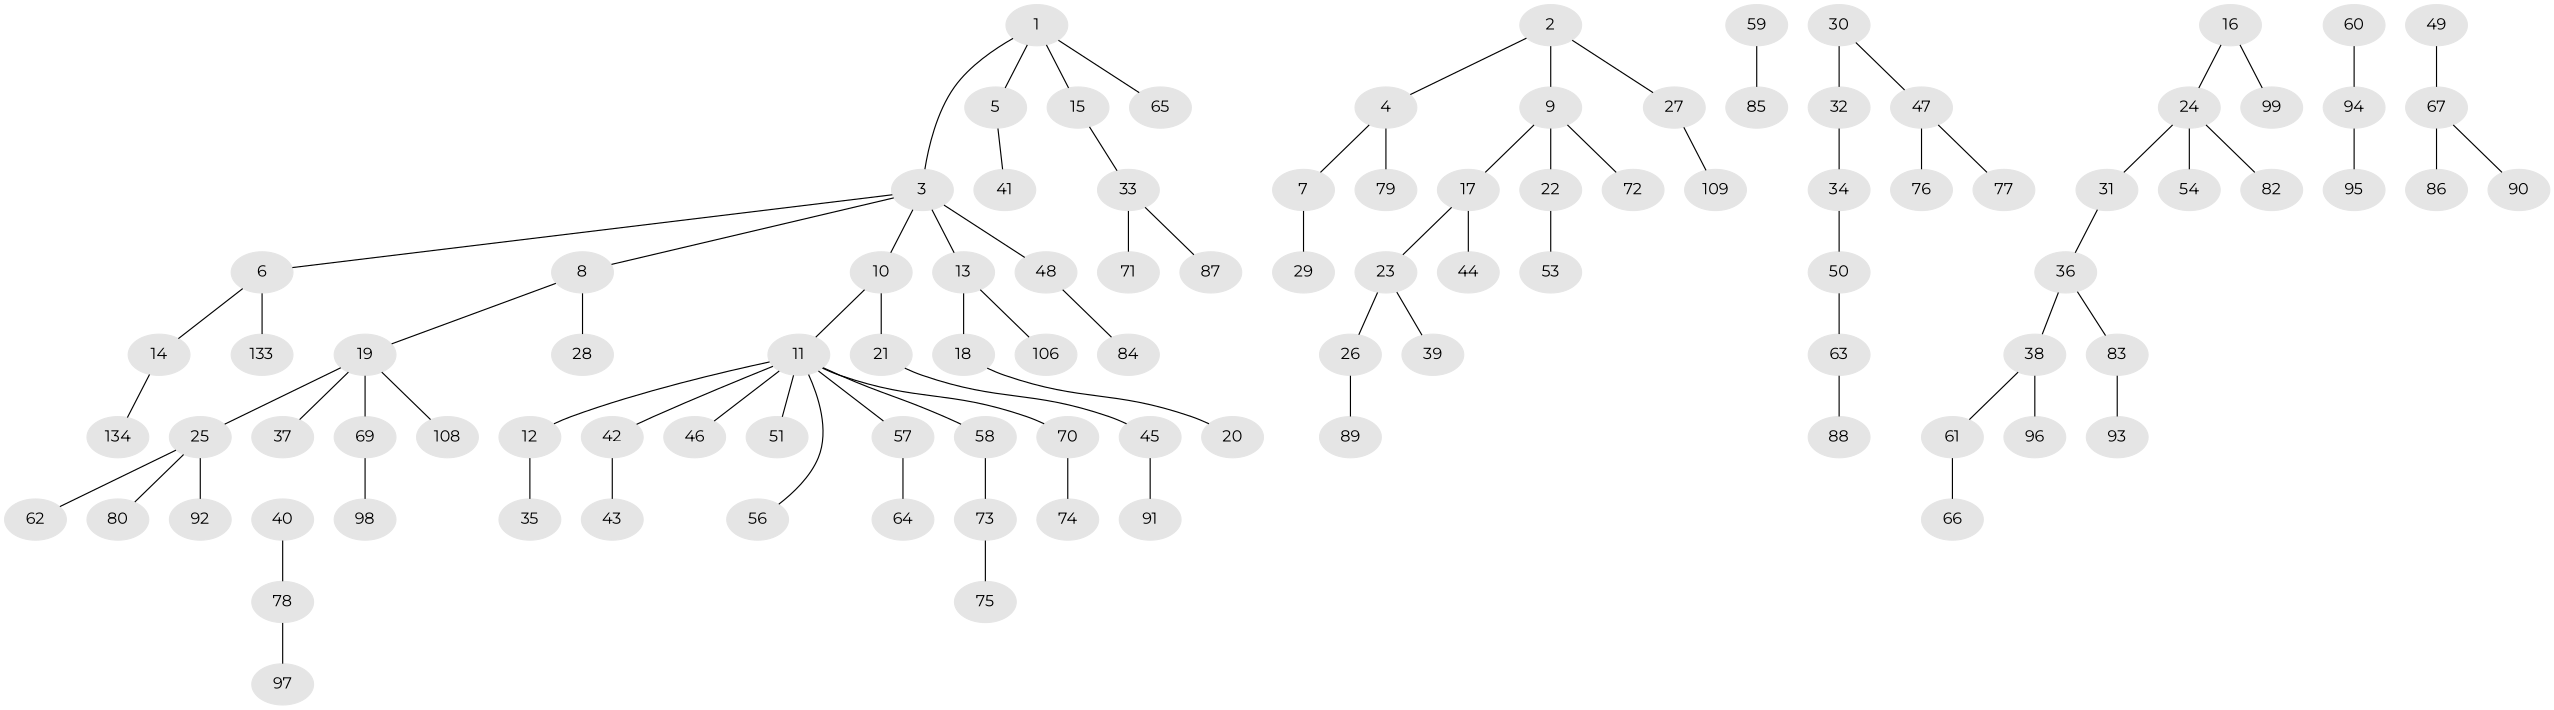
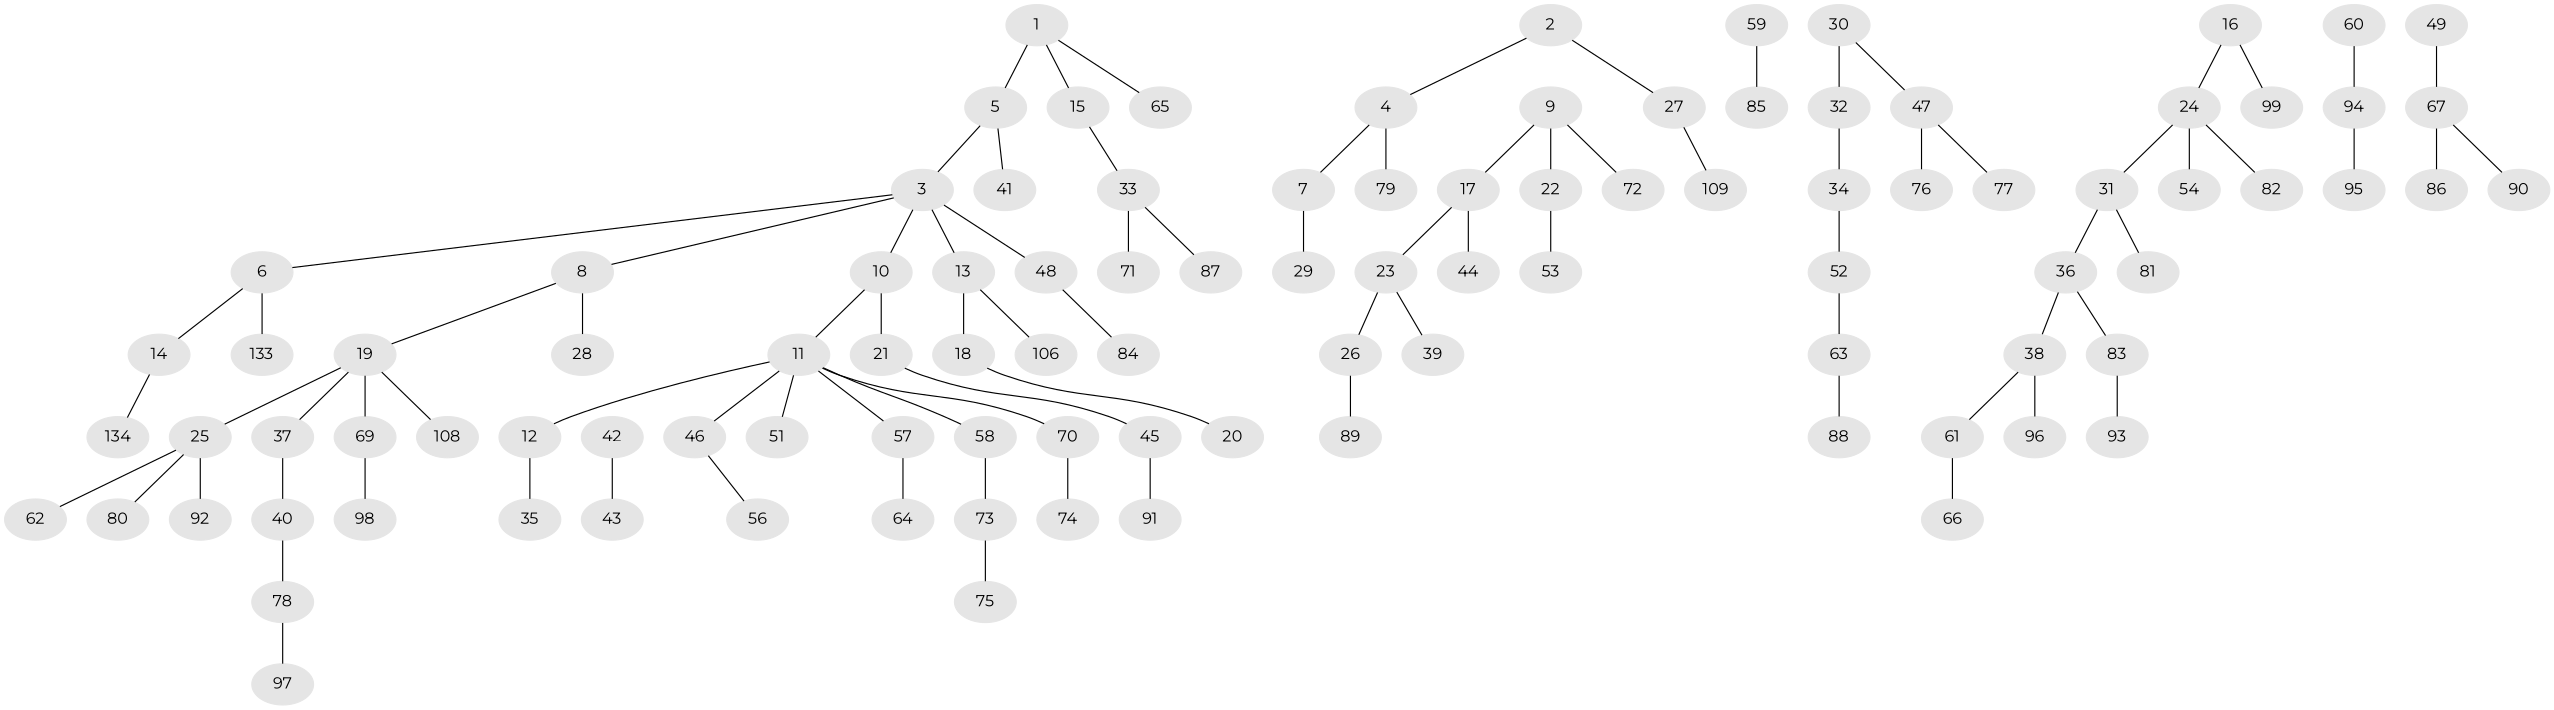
edge "2" -- "9": removed
edge "1" -- "3": now "5" -- "3"
node "50": label "50" -> "52"
node "81": added
edge "11" -- "42": removed
edge "11" -- "56": now "46" -- "56"
edge "37" -- "40": added
